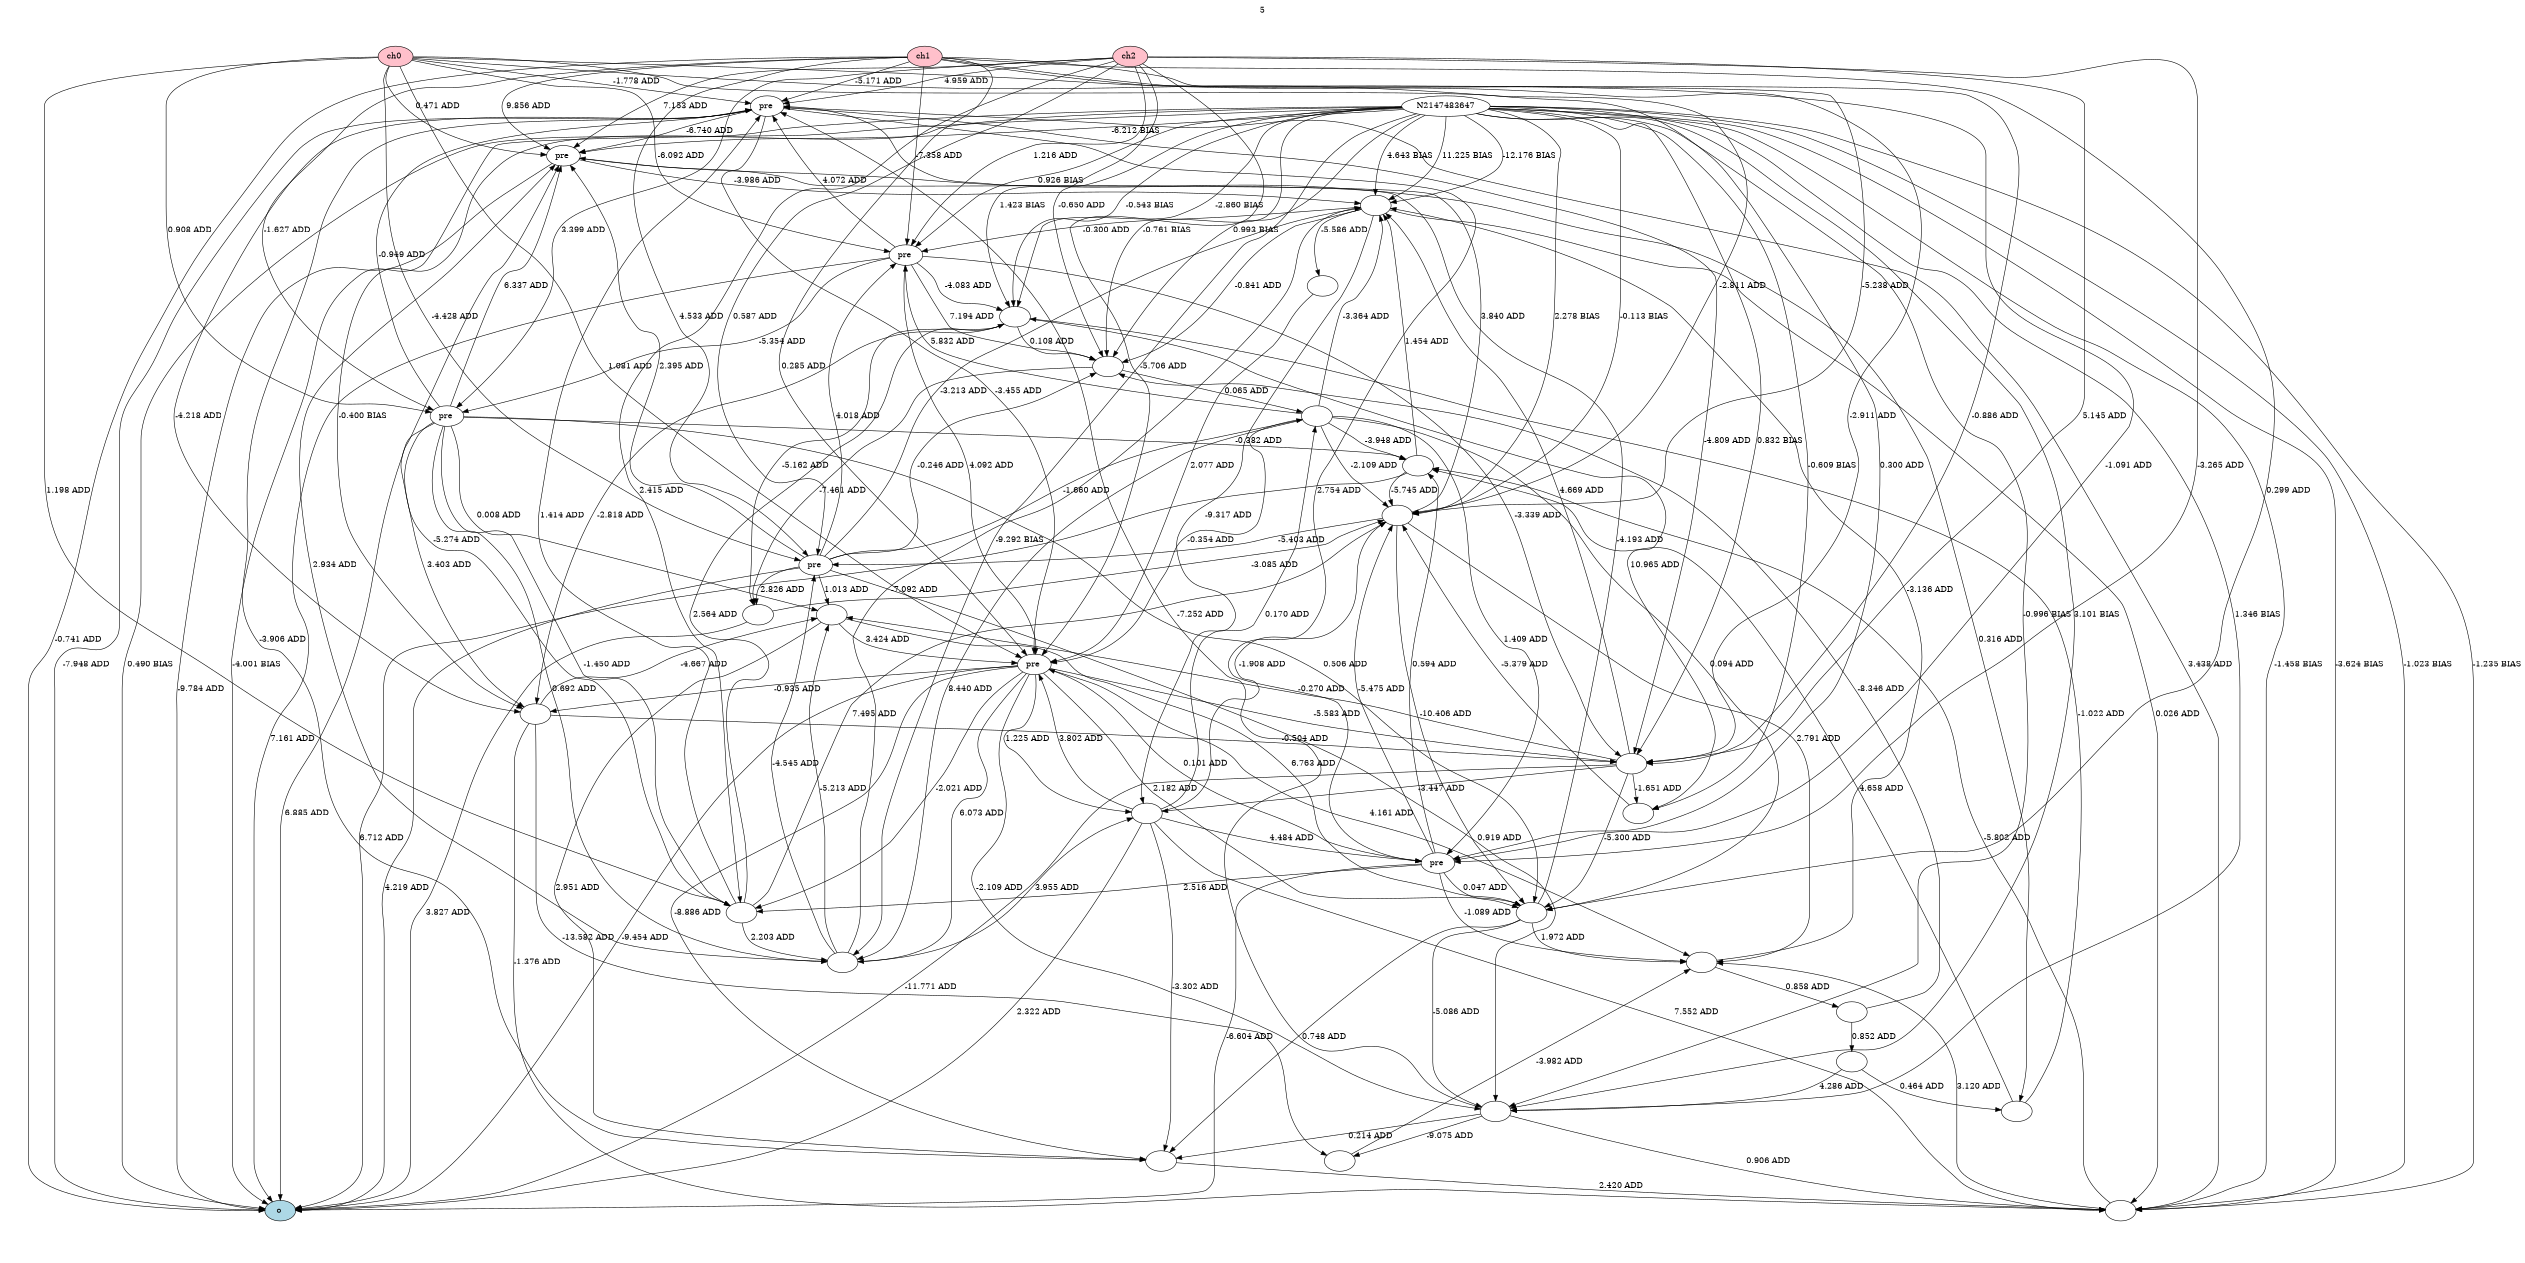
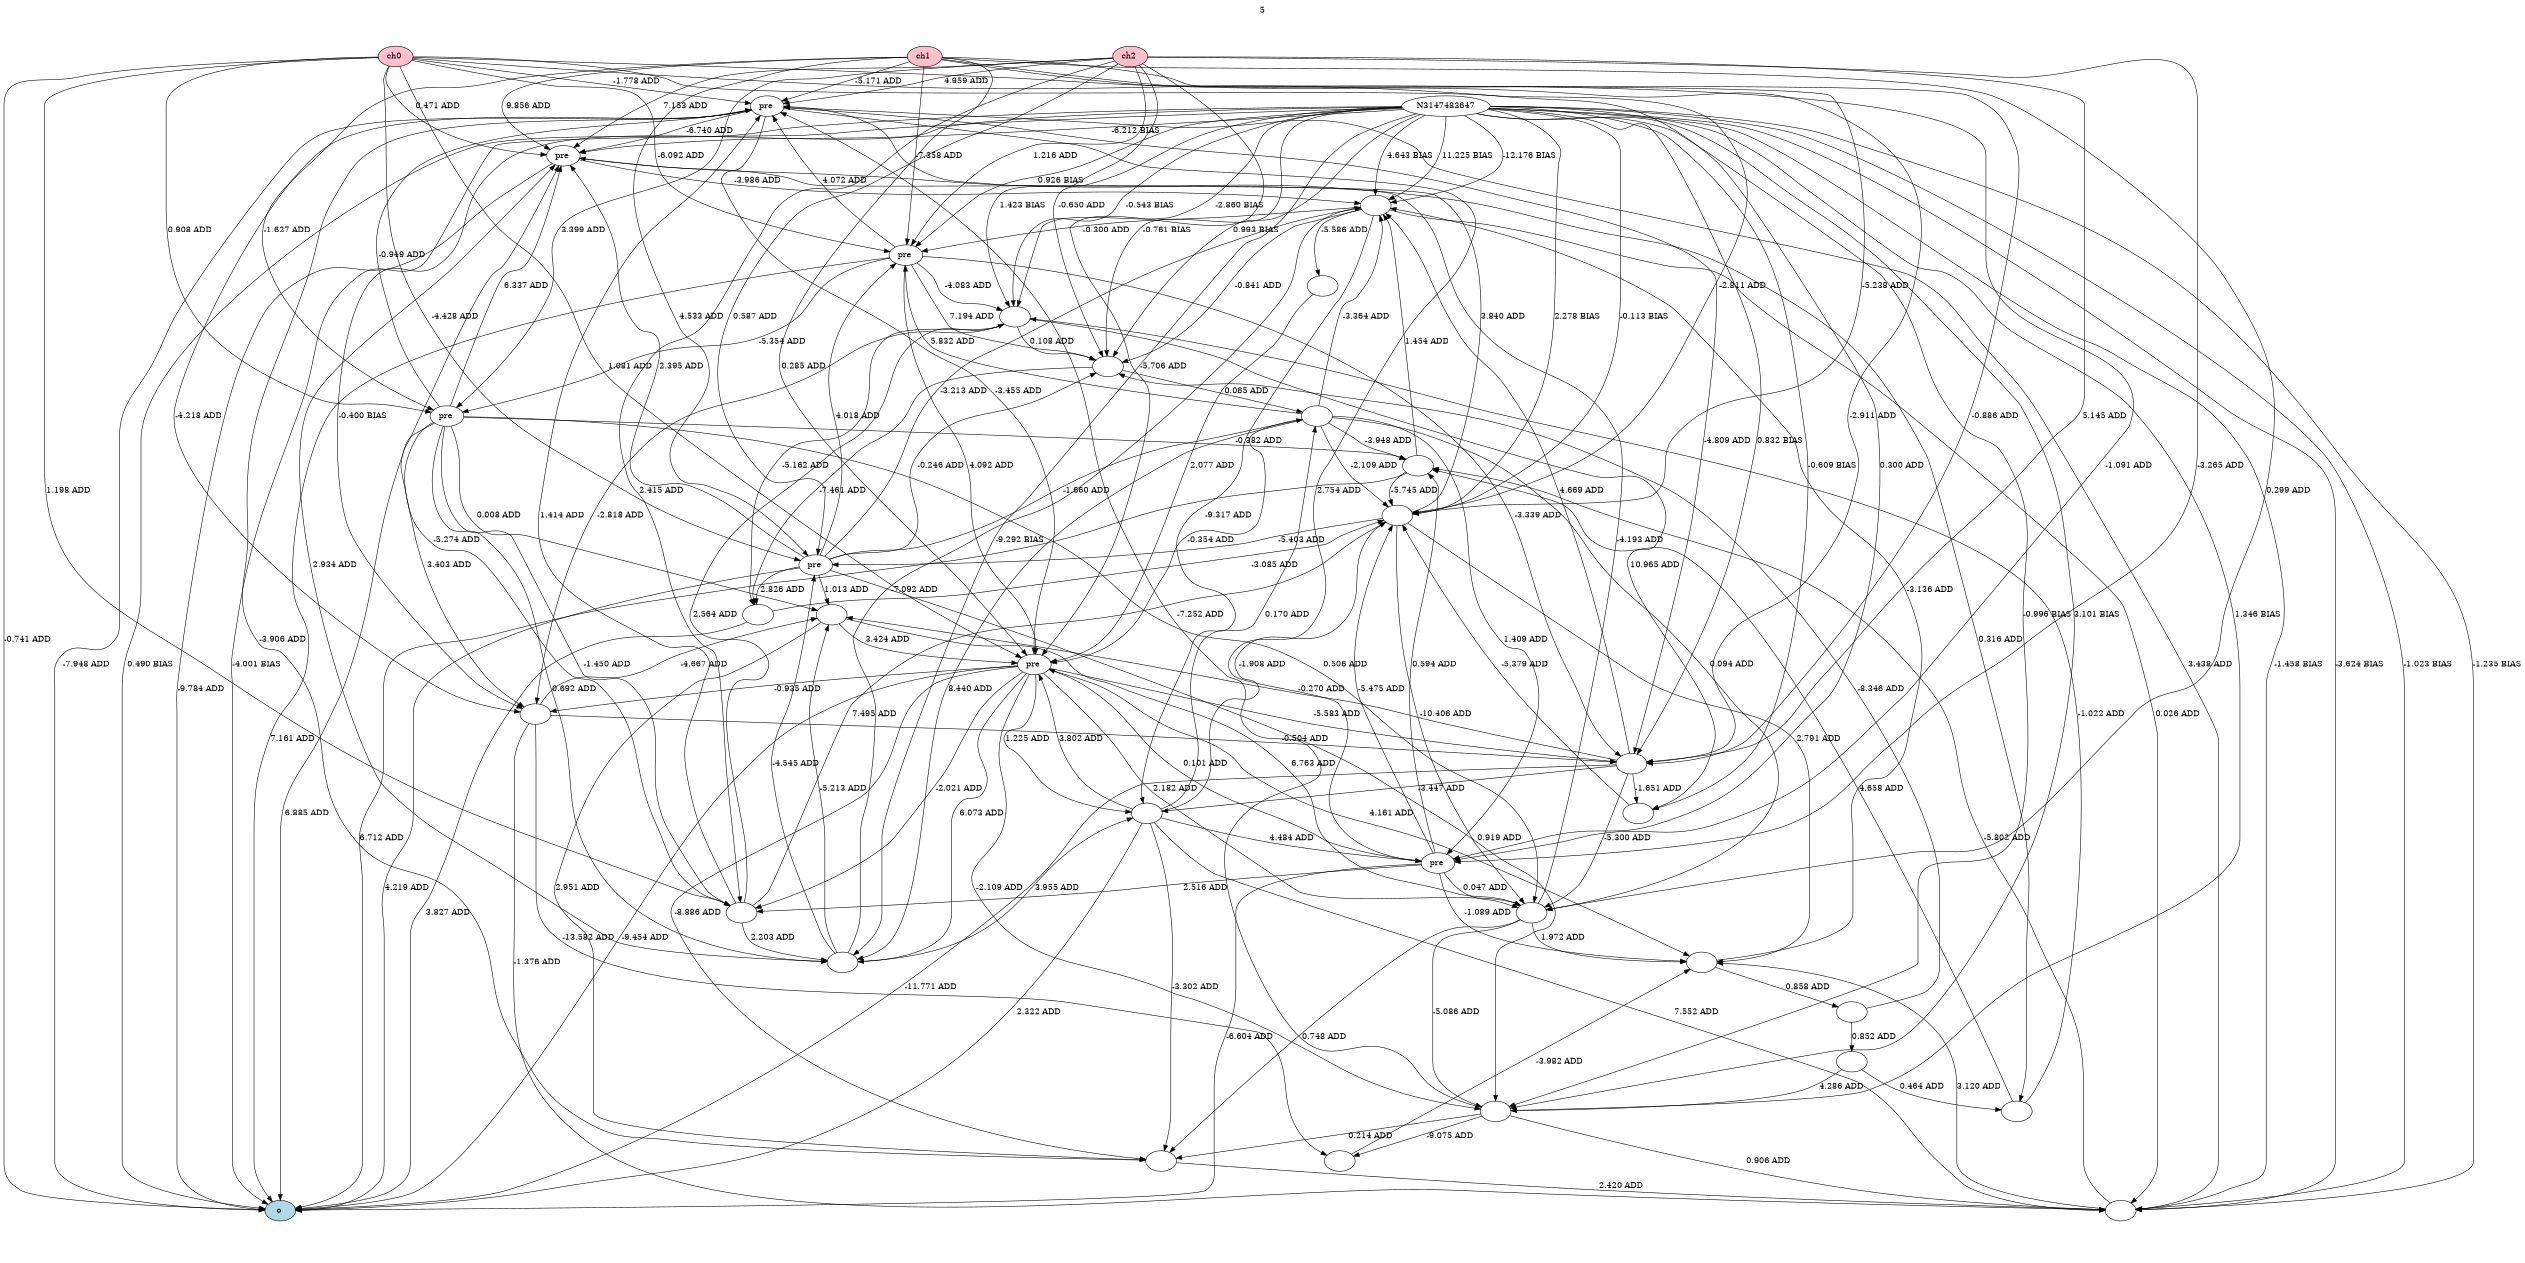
node "N2147483647": label "N2147483647" -> "N3147483647"
edge "ch1" -> "o": now "ch0" -> "o"
